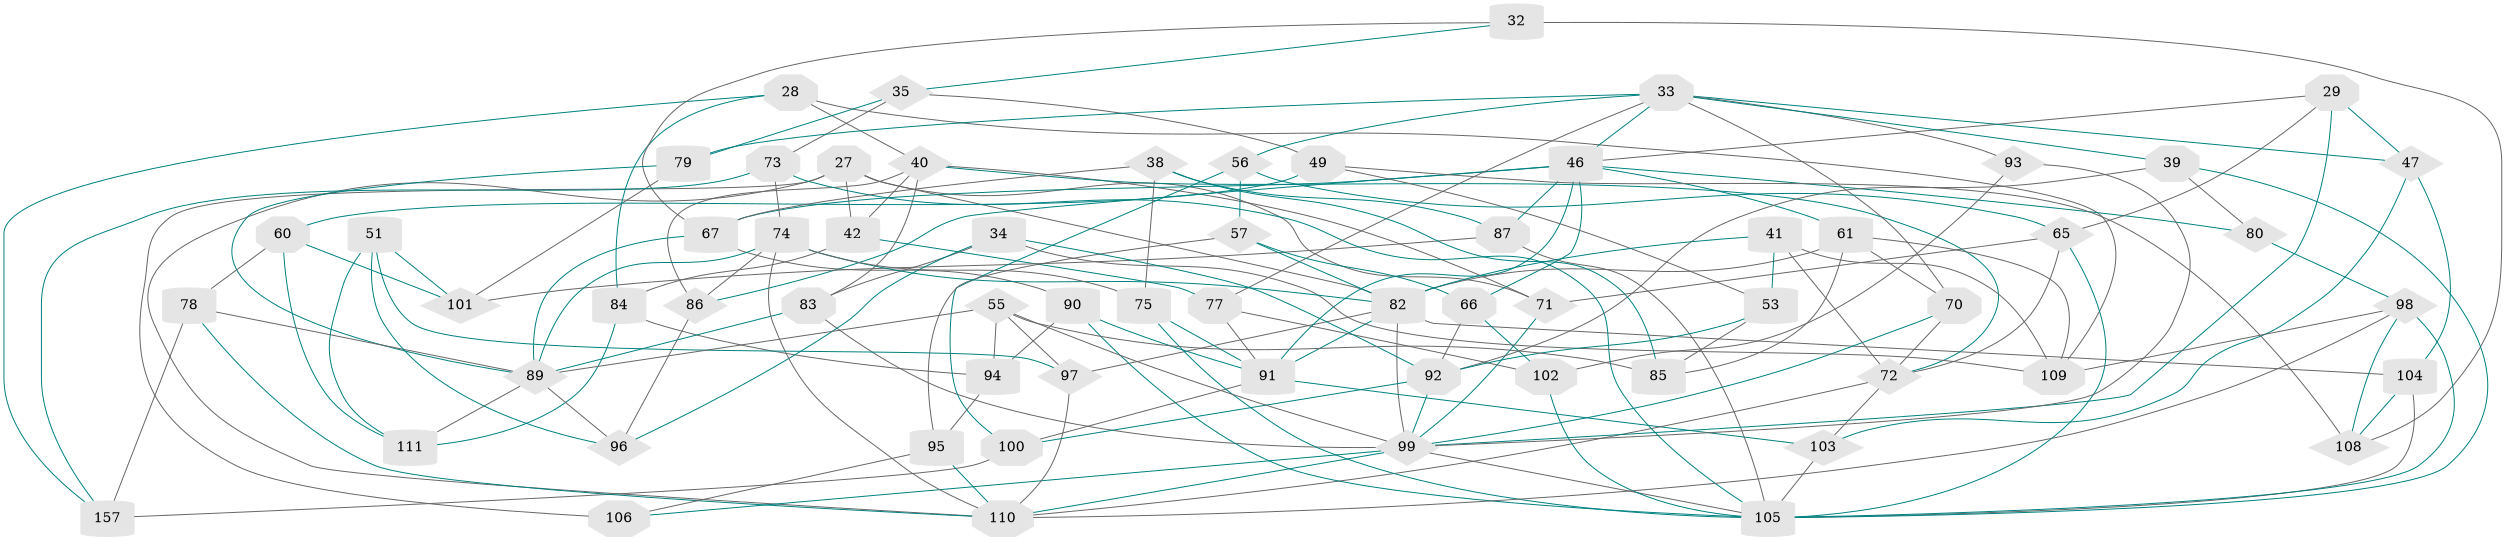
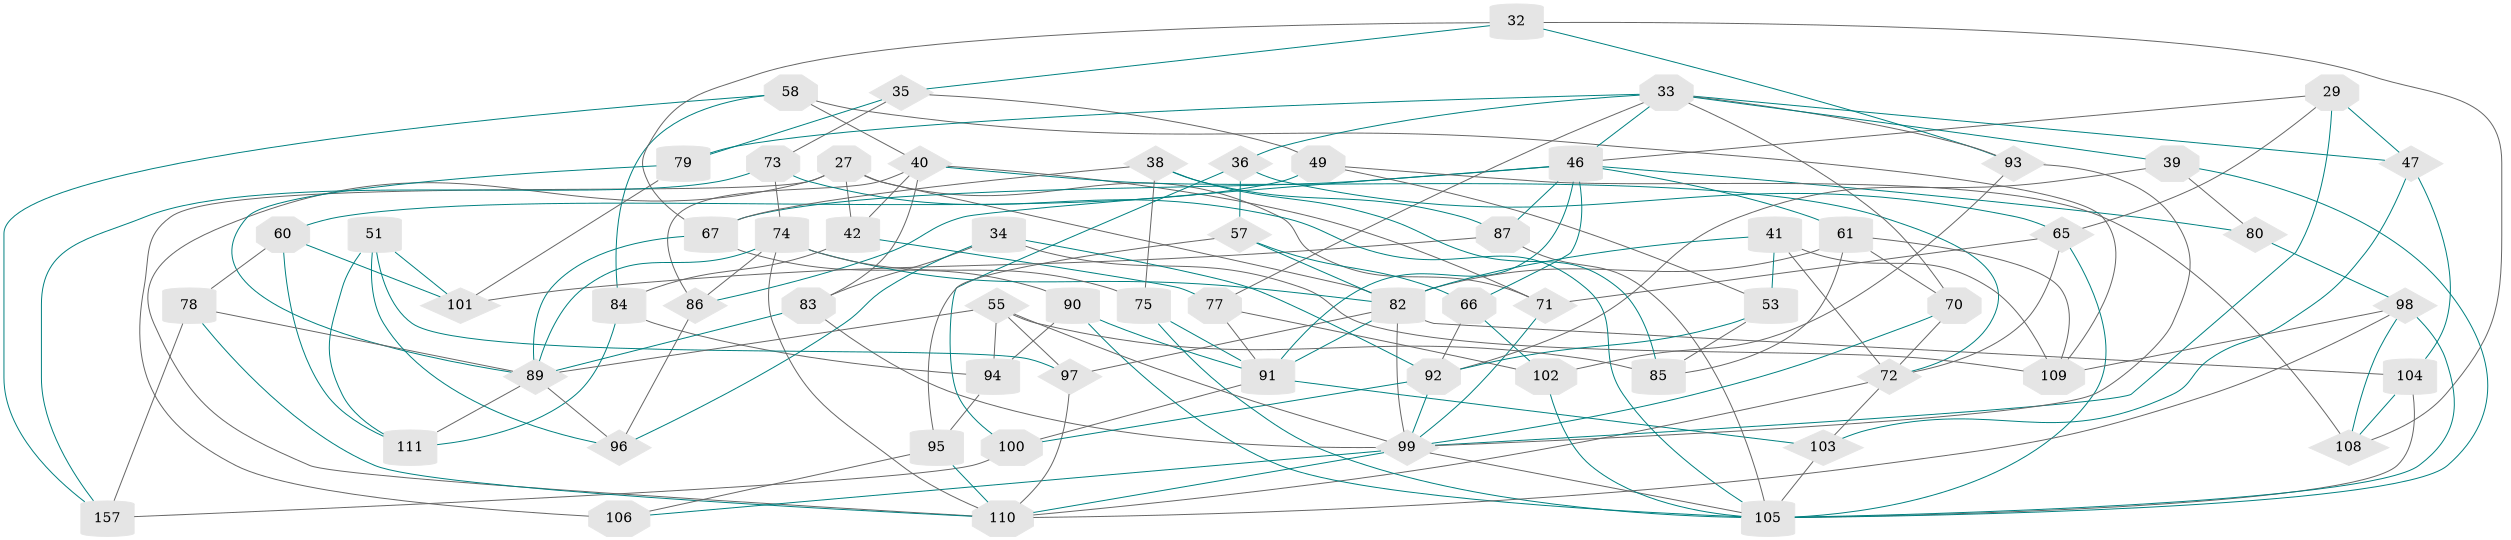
edge "32" -- "93": added
node "28": label "28" -> "58"
node "56": label "56" -> "36"
